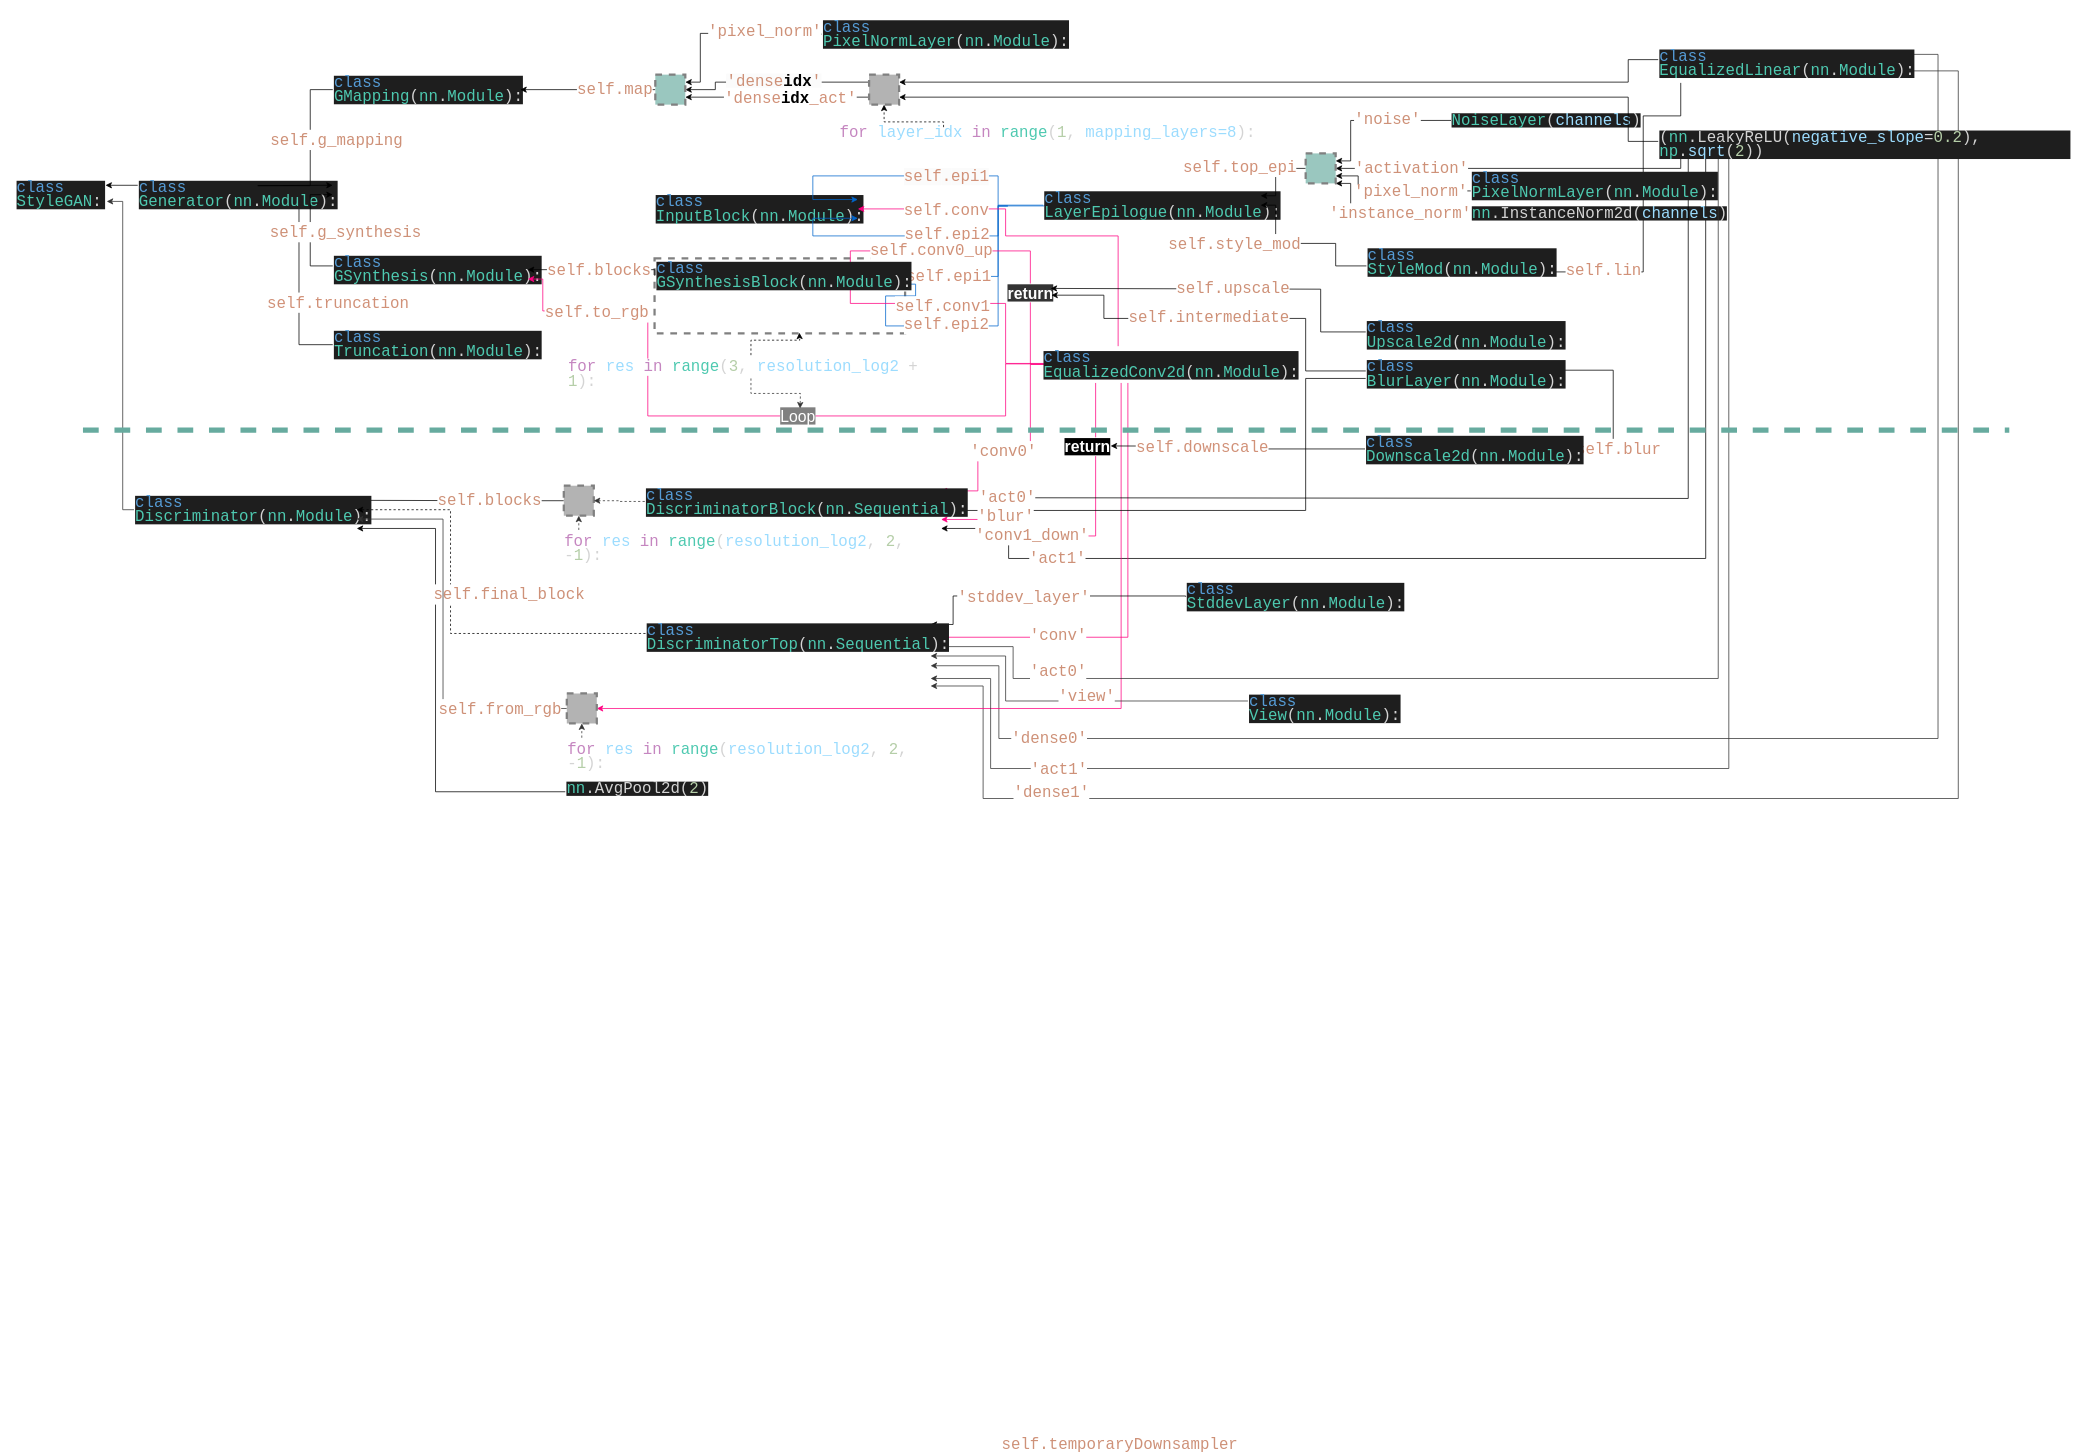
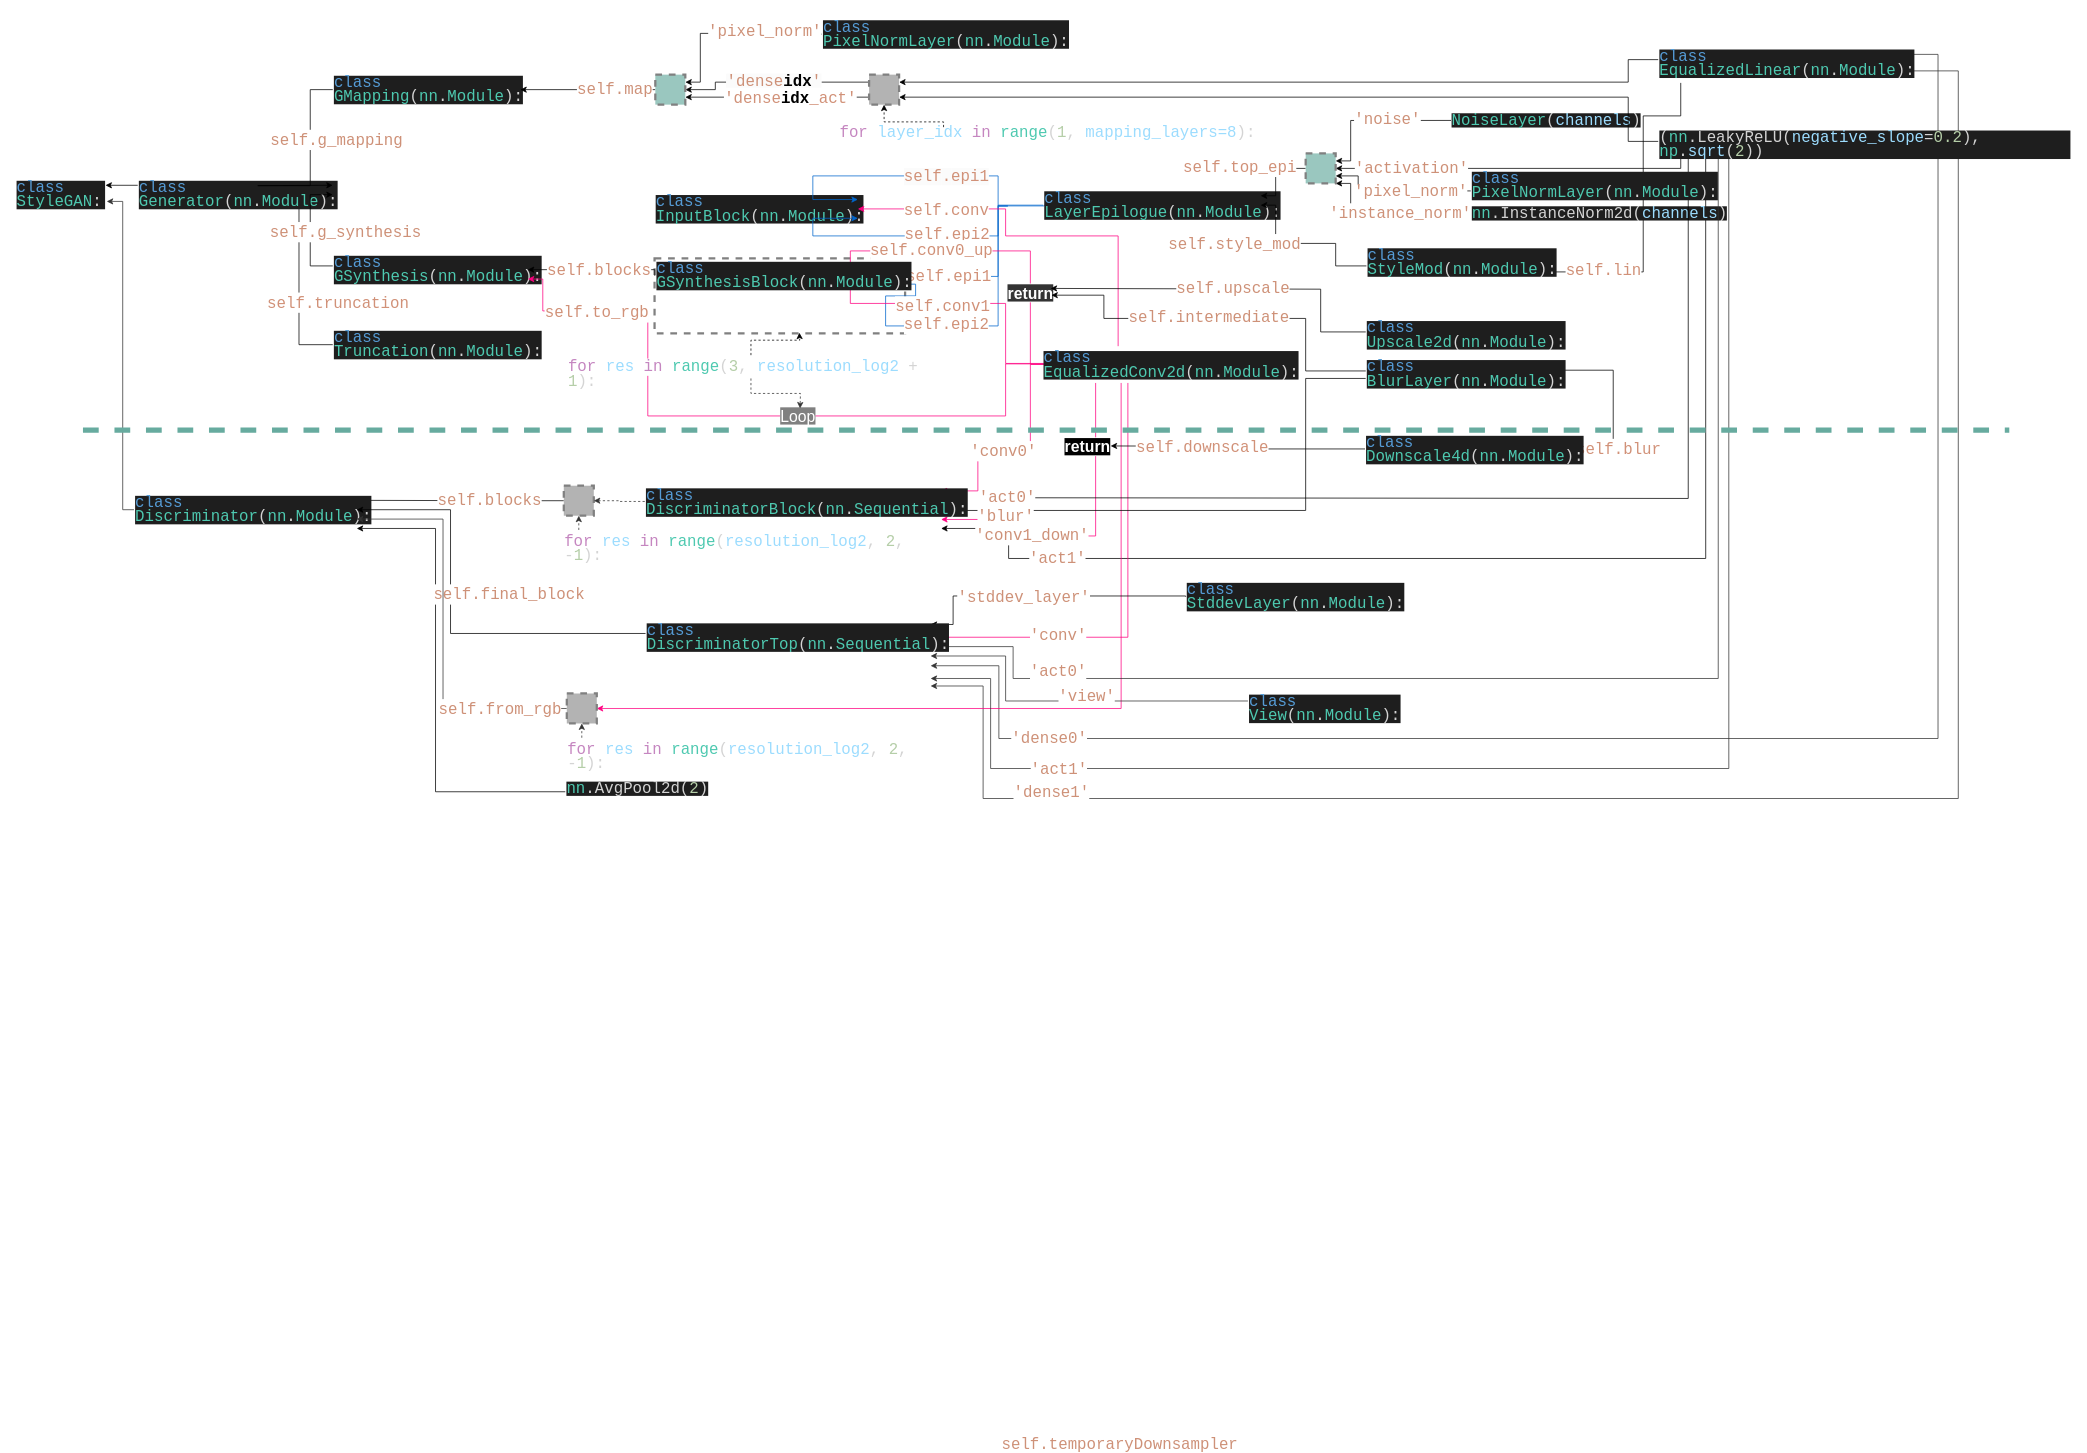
node "class Downscale2d(nn.Module):": label "class Downscale2d(nn.Module):" -> "class Downscale4d(nn.Module):"
edge "class DiscriminatorTop(nn.Sequential):" -> "class Discriminator(nn.Module):": style dashed -> solid
